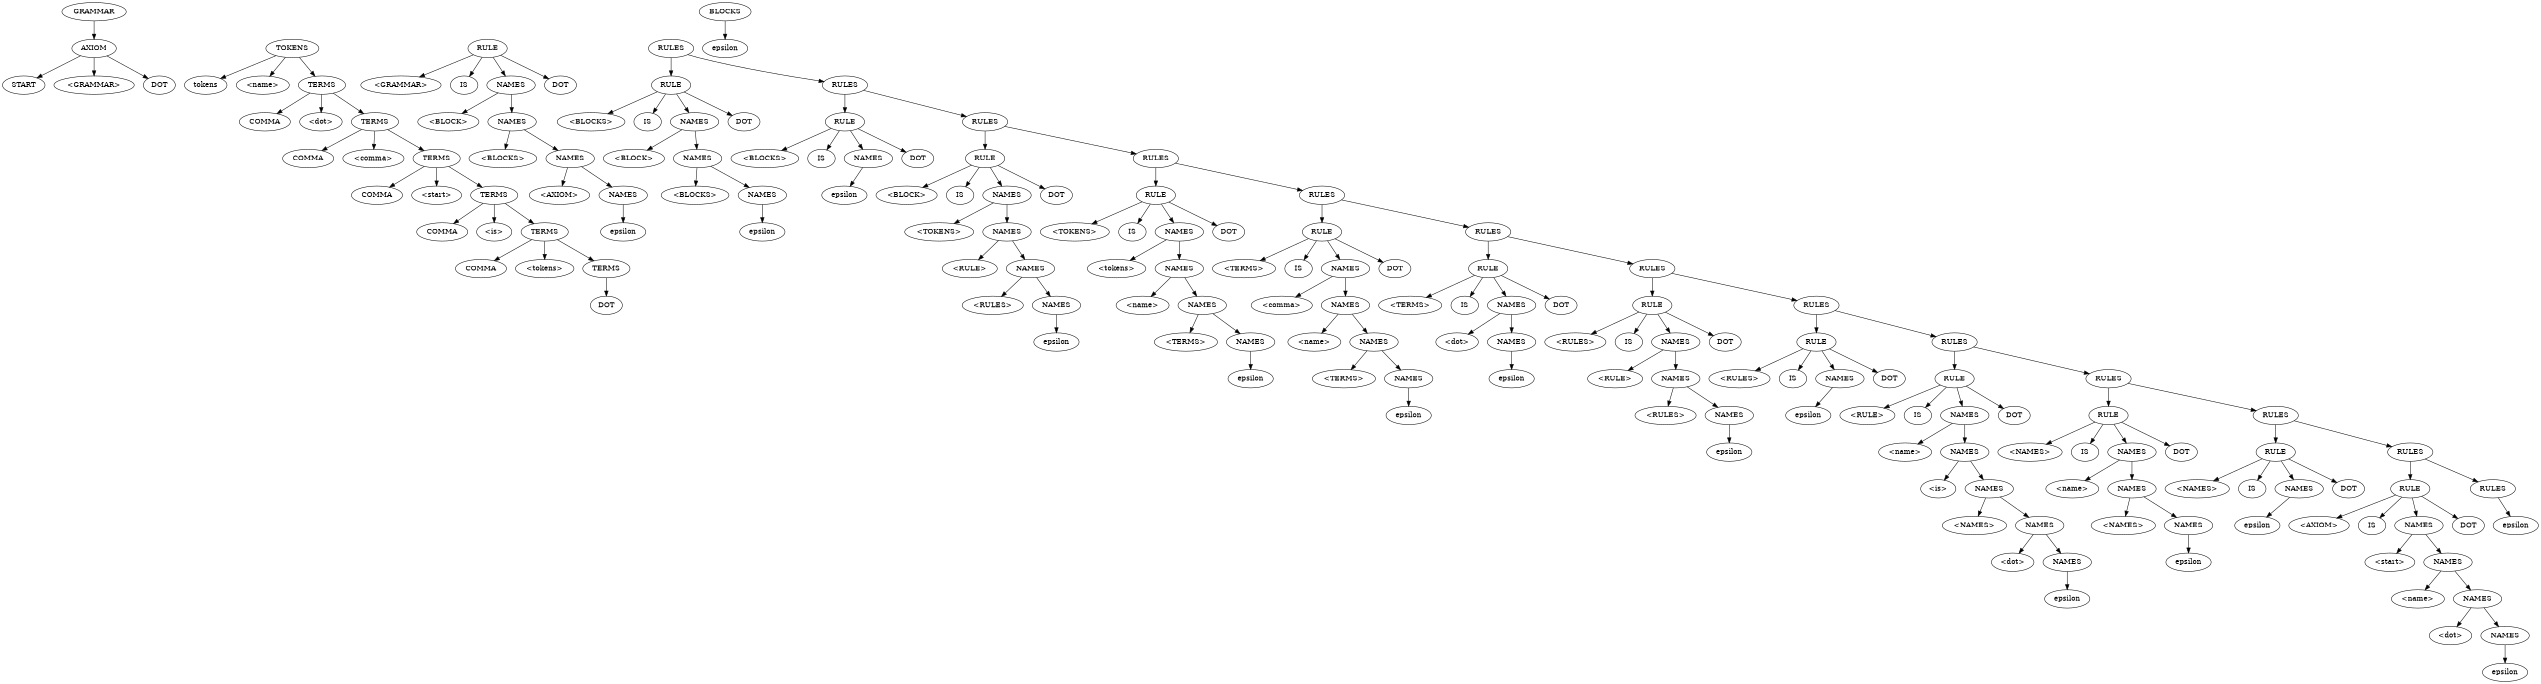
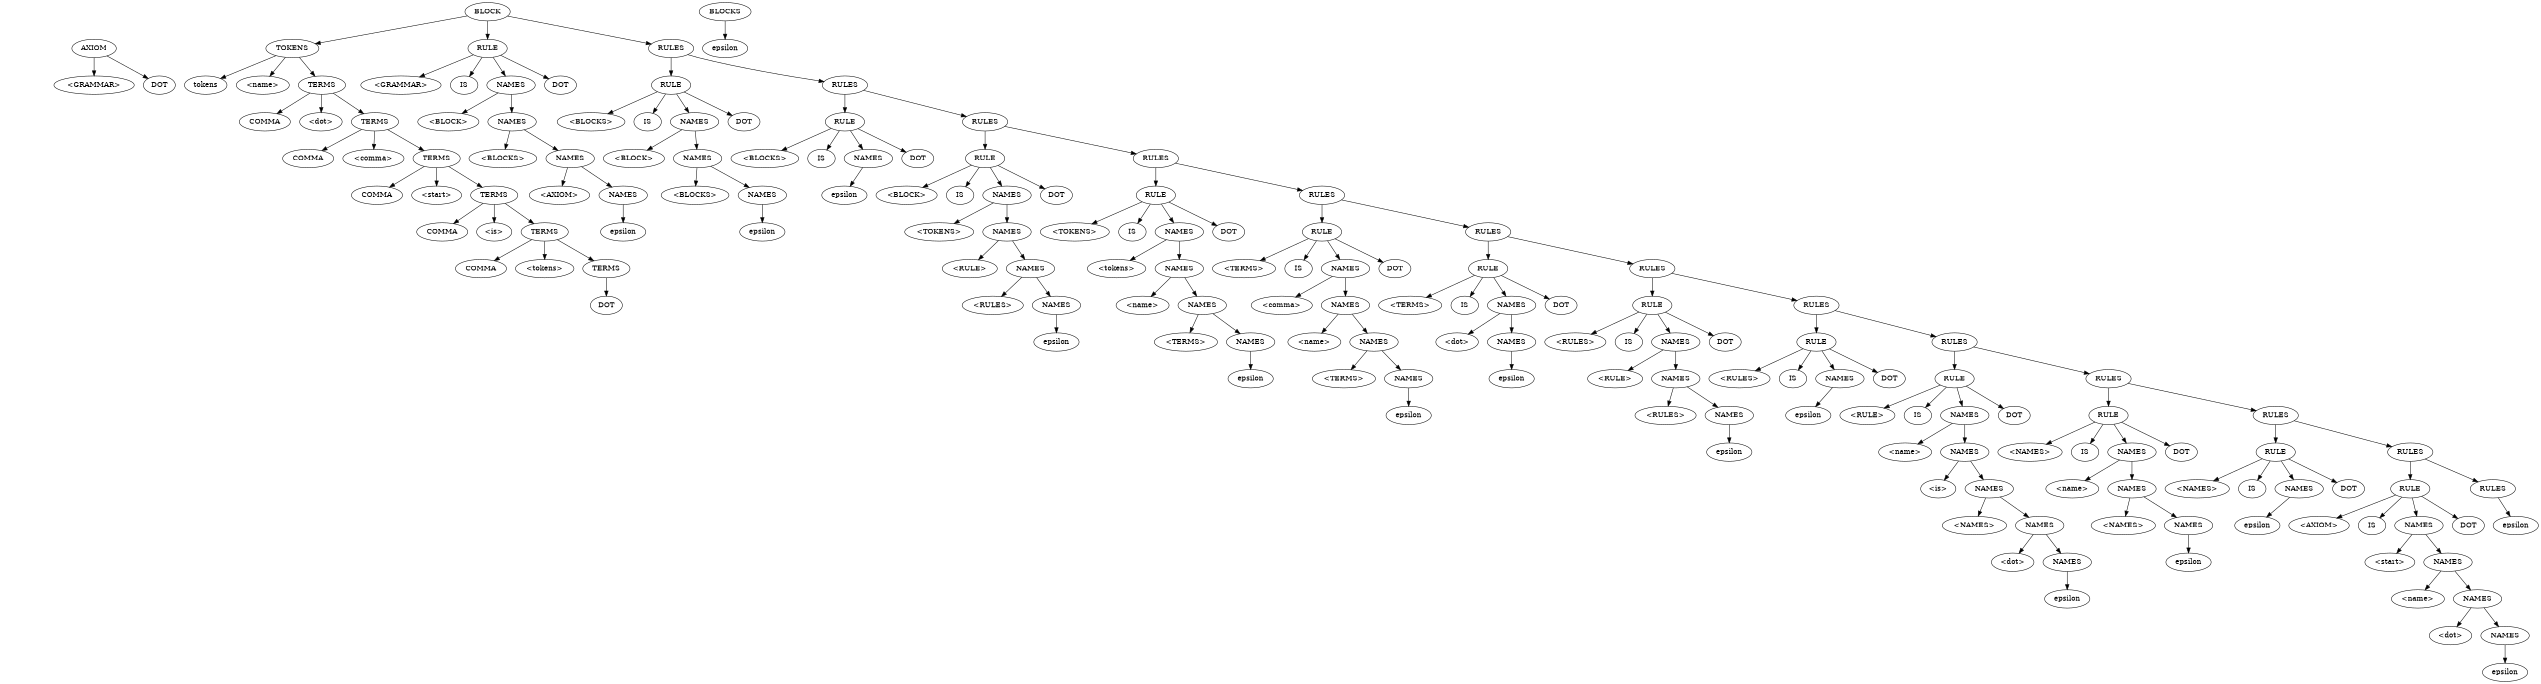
node "GRAMMAR": removed
node "BLOCK": added
node "START": removed
